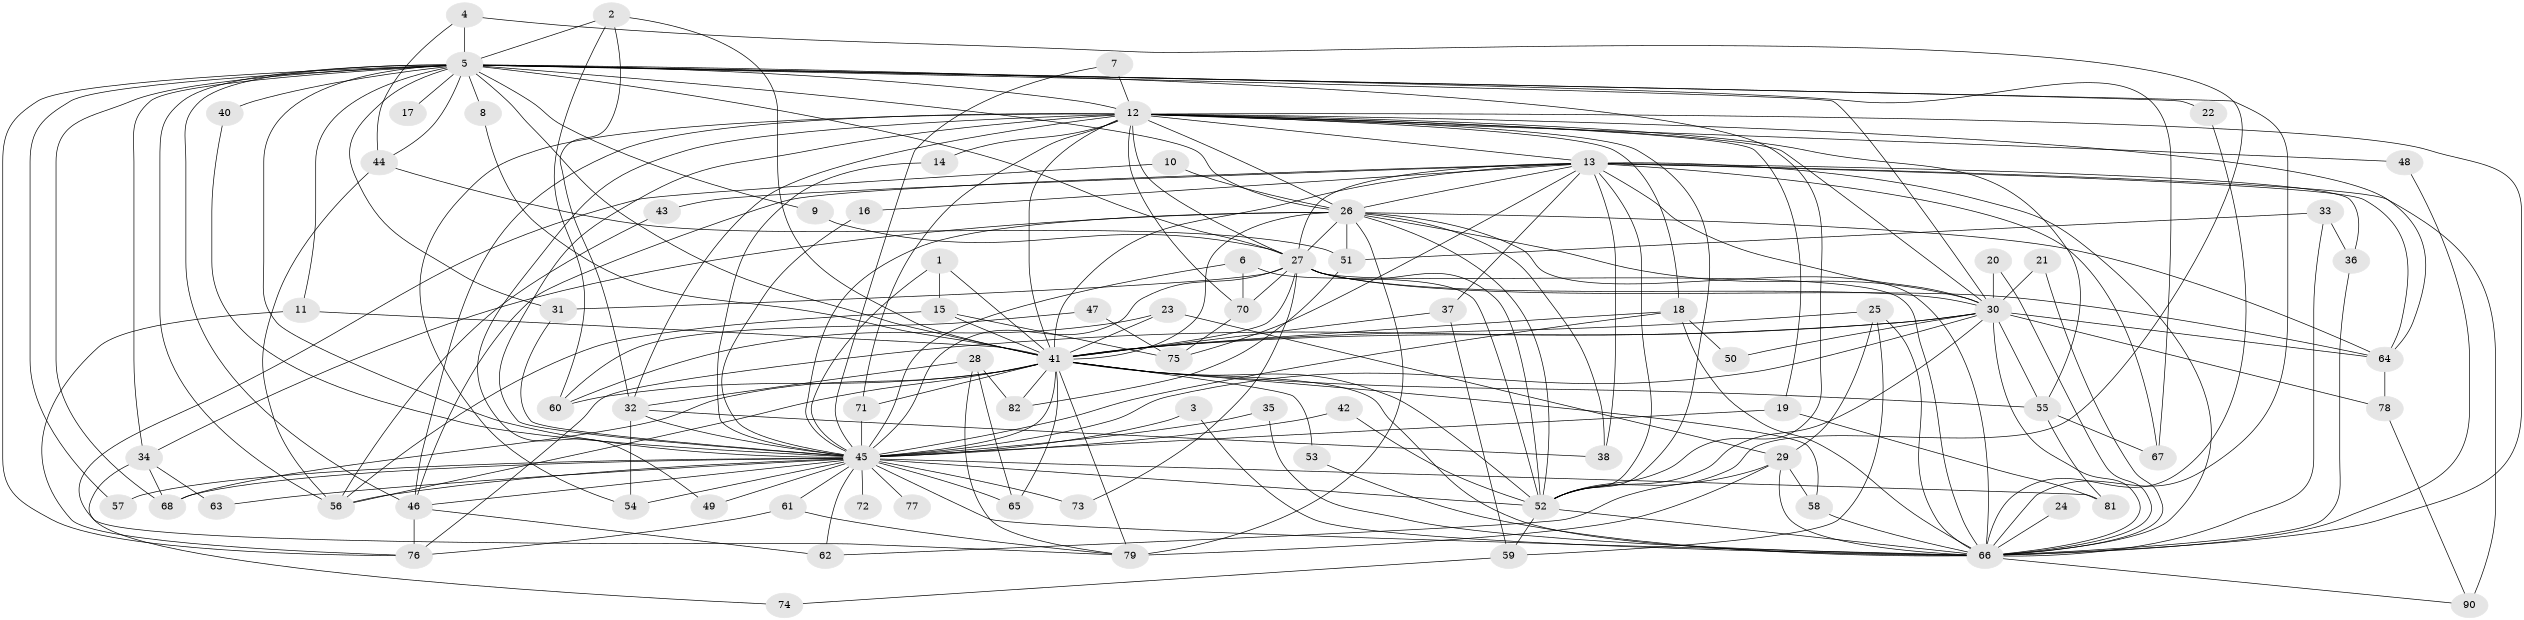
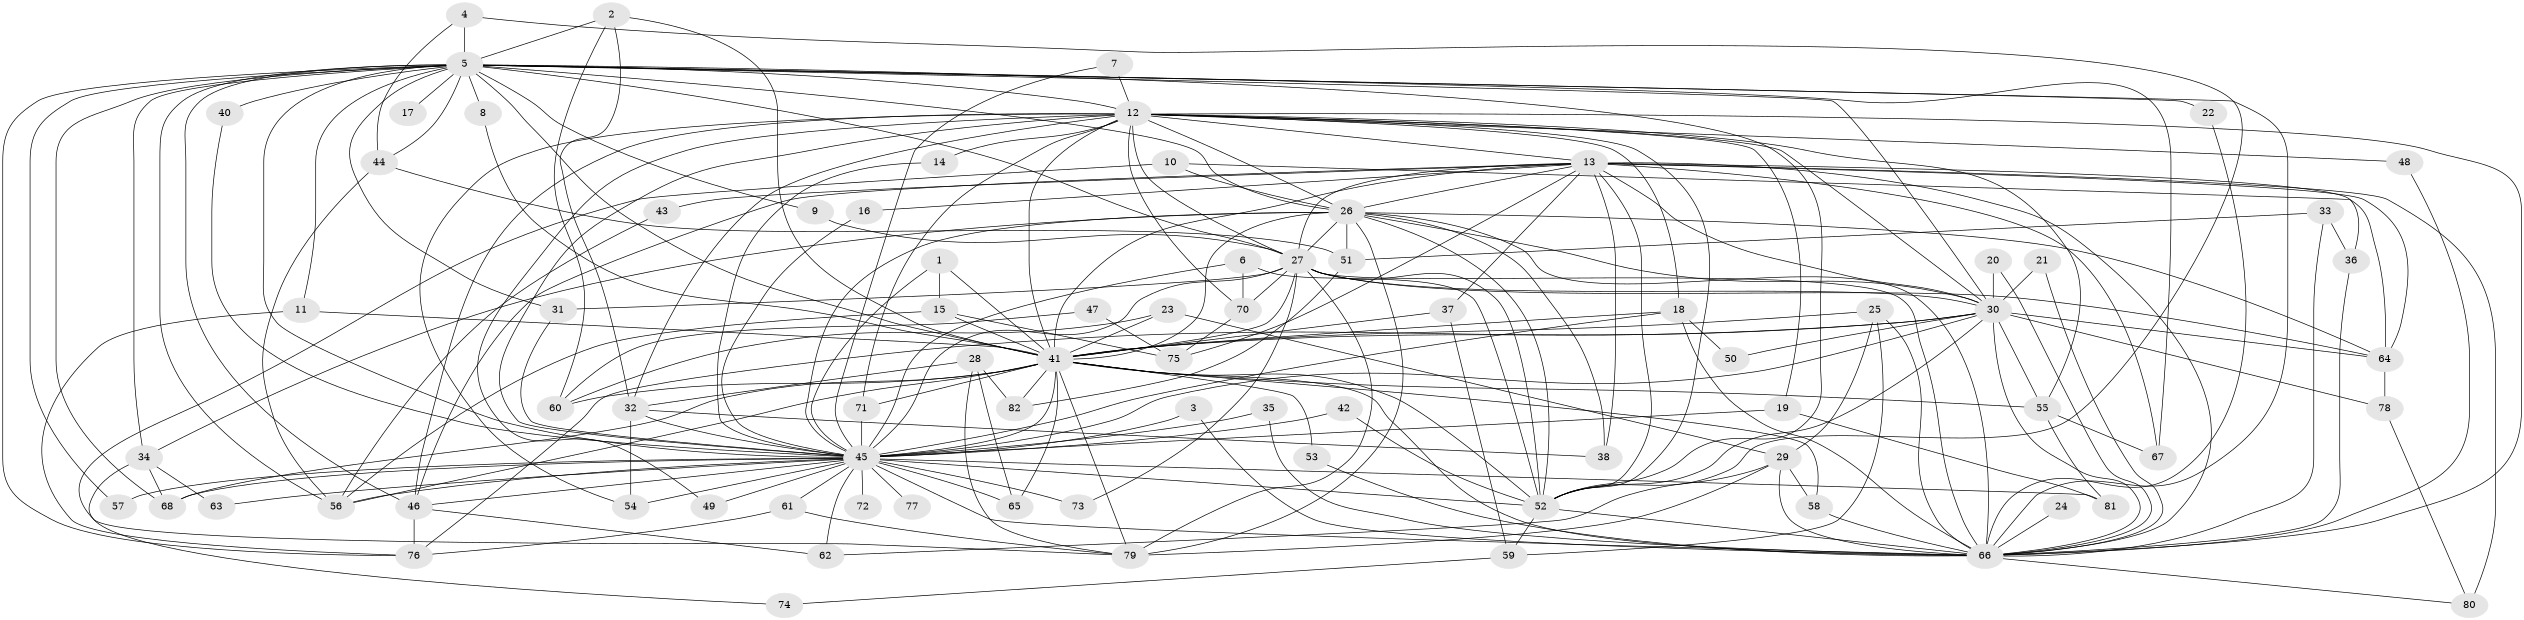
edge "12" -- "64": now "10" -- "64"
edge "27" -- "79": added
node "90": label "90" -> "80"
